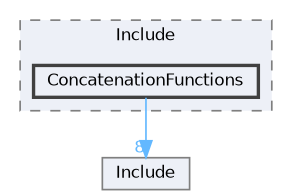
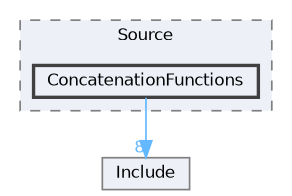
cluster "Include": label "Include" -> "Source"
